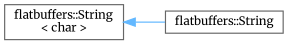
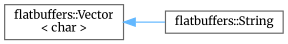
node "flatbuffers::String < char >": label "flatbuffers::String < char >" -> "flatbuffers::Vector < char >"
